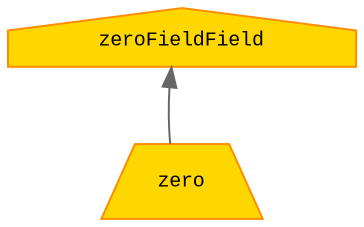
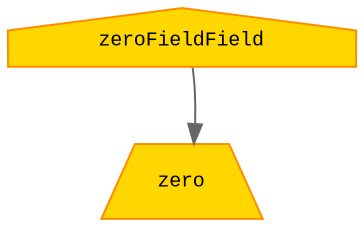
edge "zero" -> "zeroFieldField": reversed
